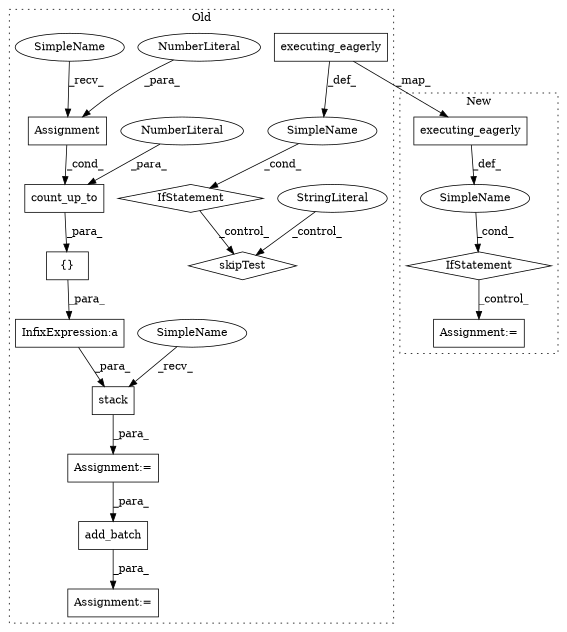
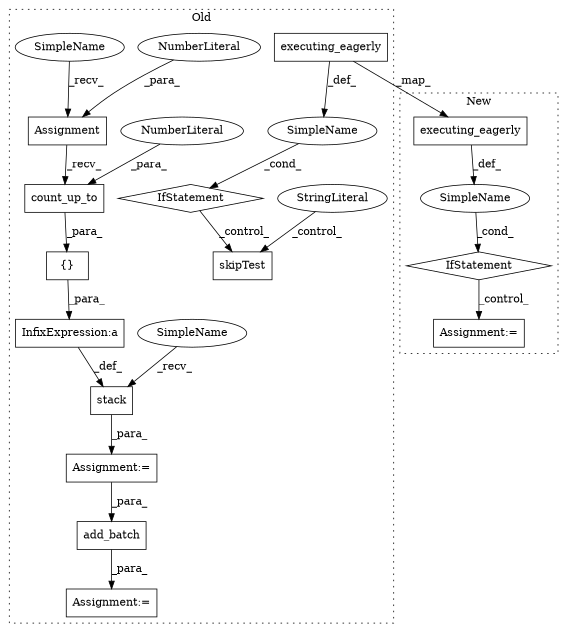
edge "Assignment" -> "count_up_to": label "_cond_" -> "_recv_"
node "skipTest": shape diamond -> box
edge "InfixExpression:a" -> "stack": label "_para_" -> "_def_"
